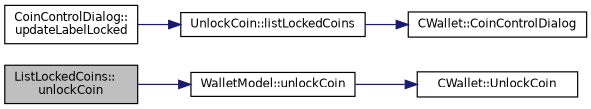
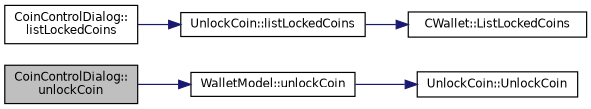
node "CoinControlDialog:: updateLabelLocked": label "CoinControlDialog:: updateLabelLocked" -> "CoinControlDialog:: listLockedCoins"
node "CWallet::CoinControlDialog": label "CWallet::CoinControlDialog" -> "CWallet::ListLockedCoins"
node "ListLockedCoins:: unlockCoin": label "ListLockedCoins:: unlockCoin" -> "CoinControlDialog:: unlockCoin"
node "CWallet::UnlockCoin": label "CWallet::UnlockCoin" -> "UnlockCoin::UnlockCoin"
